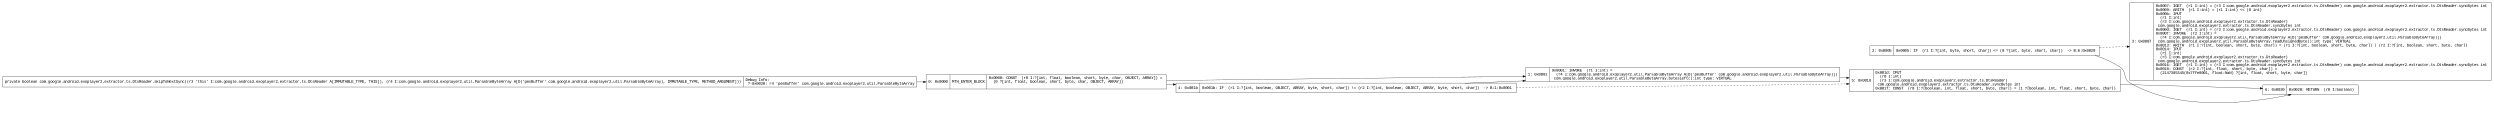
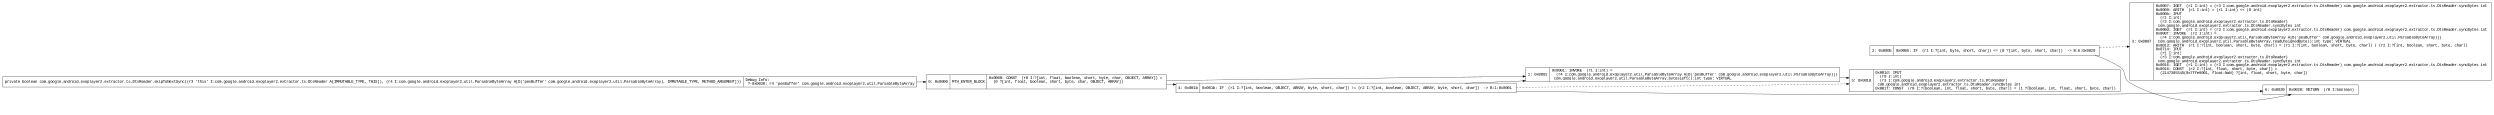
node "3: 0x0007": text "0x0014: IPUT" -> "0x0714: IPUT"
edge "5: 0x001d" -> "6: 0x0020": now "4: 0x001b" -> "6: 0x0020"
